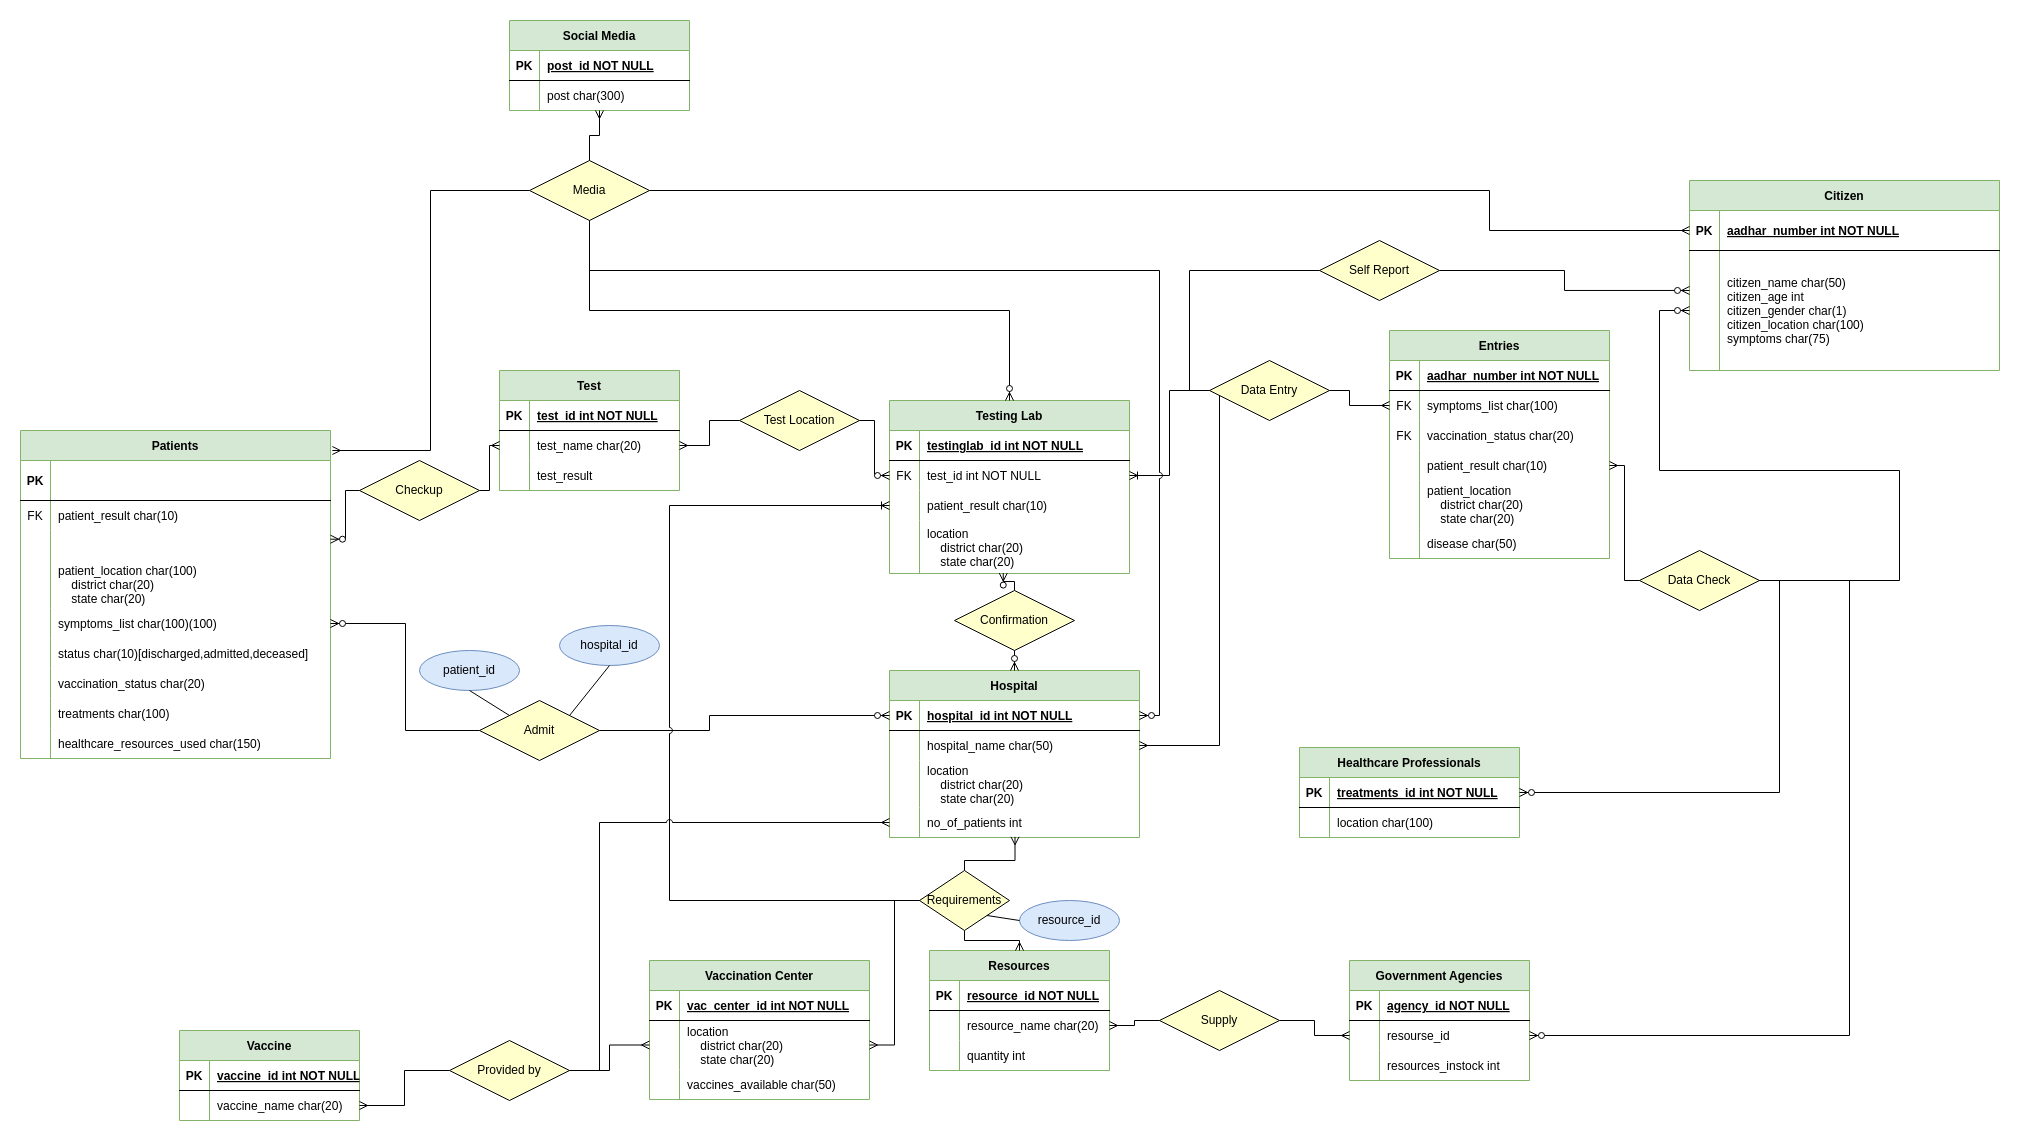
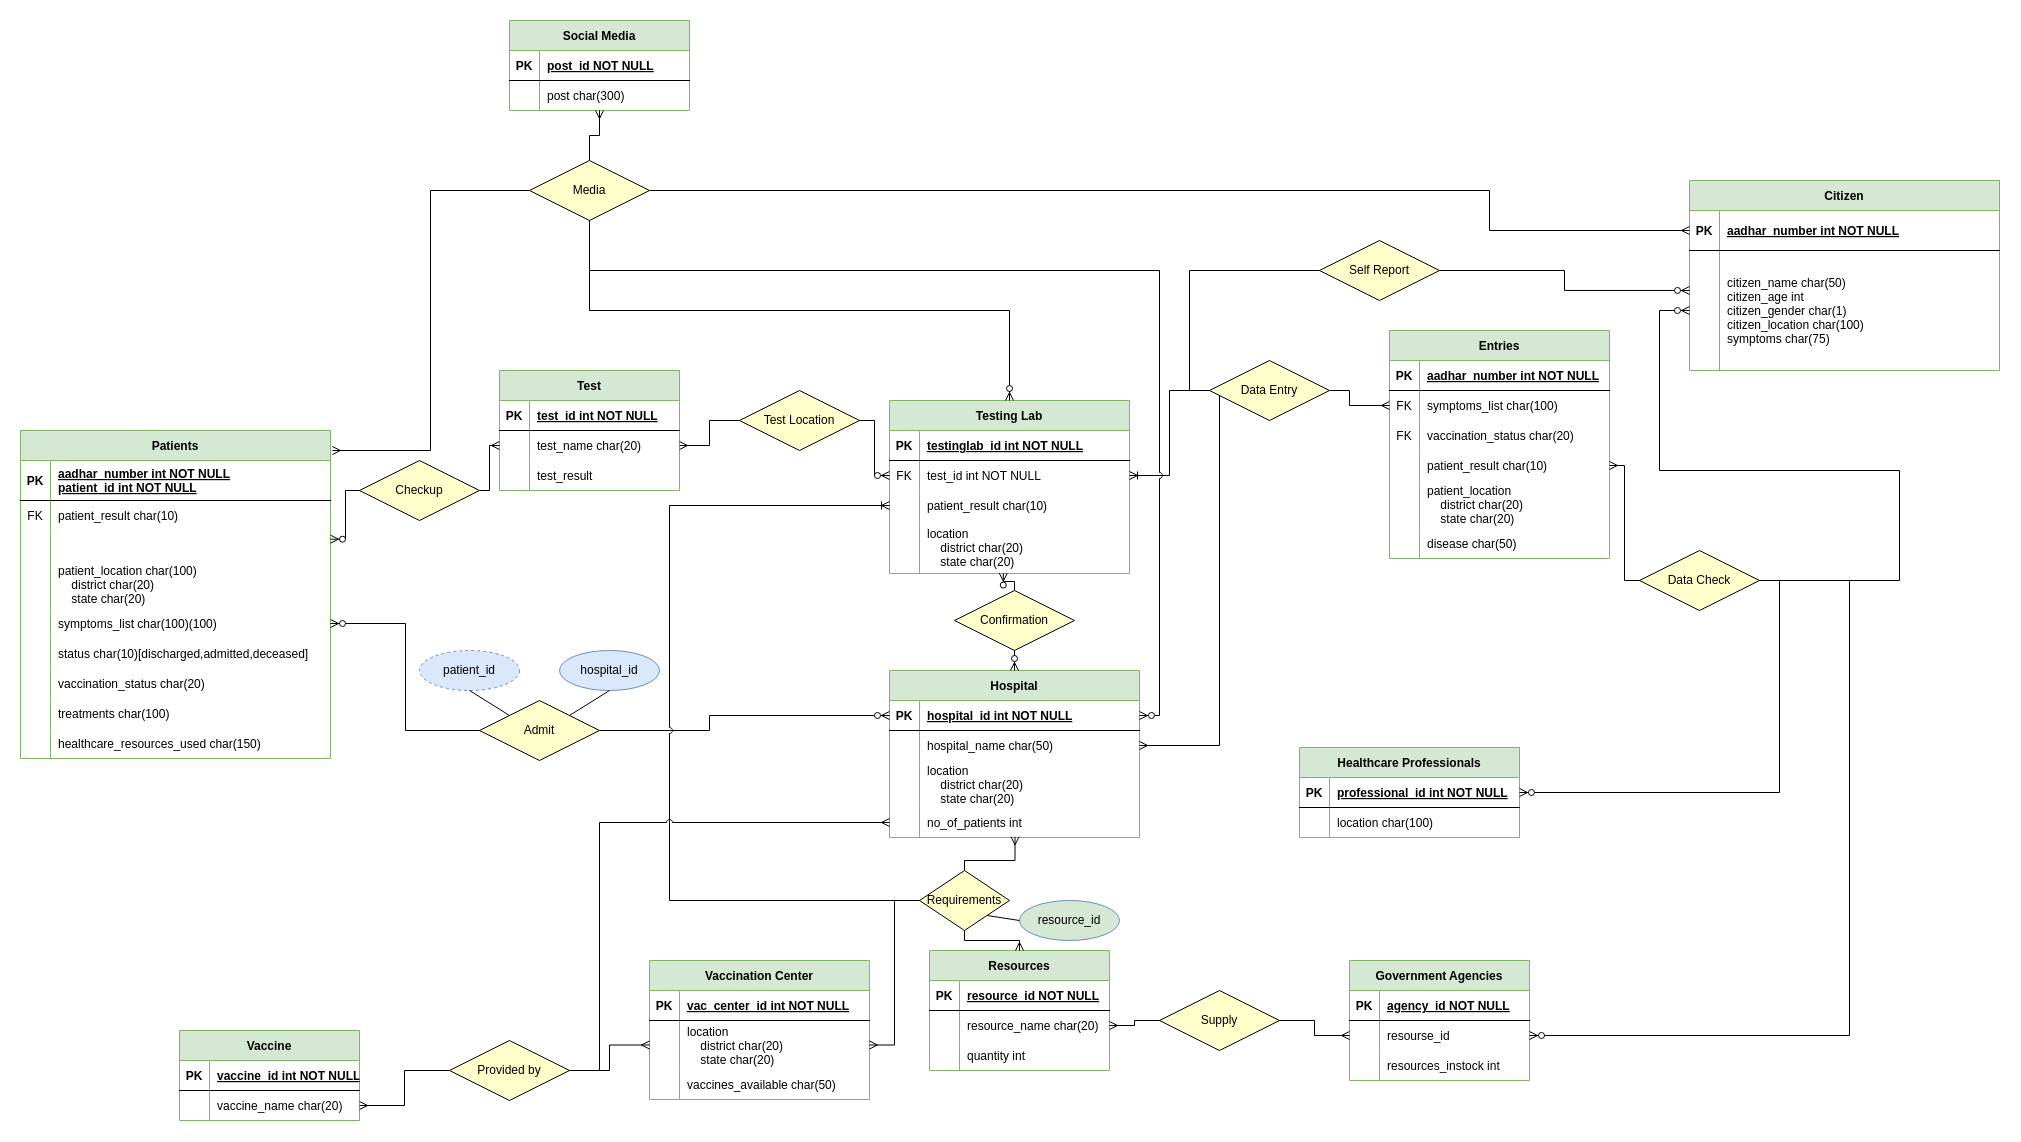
node "aadhar_number int NOT NULL patient_id int NOT NULL": added
node "hospital_id": moved (610, 646) -> (610, 671)
node "patient_id": style solid -> dashed
node "treatments_id int NOT NULL": label "treatments_id int NOT NULL" -> "professional_id int NOT NULL"
node "resource_id": fillcolor #dae8fc -> #d5e8d4
